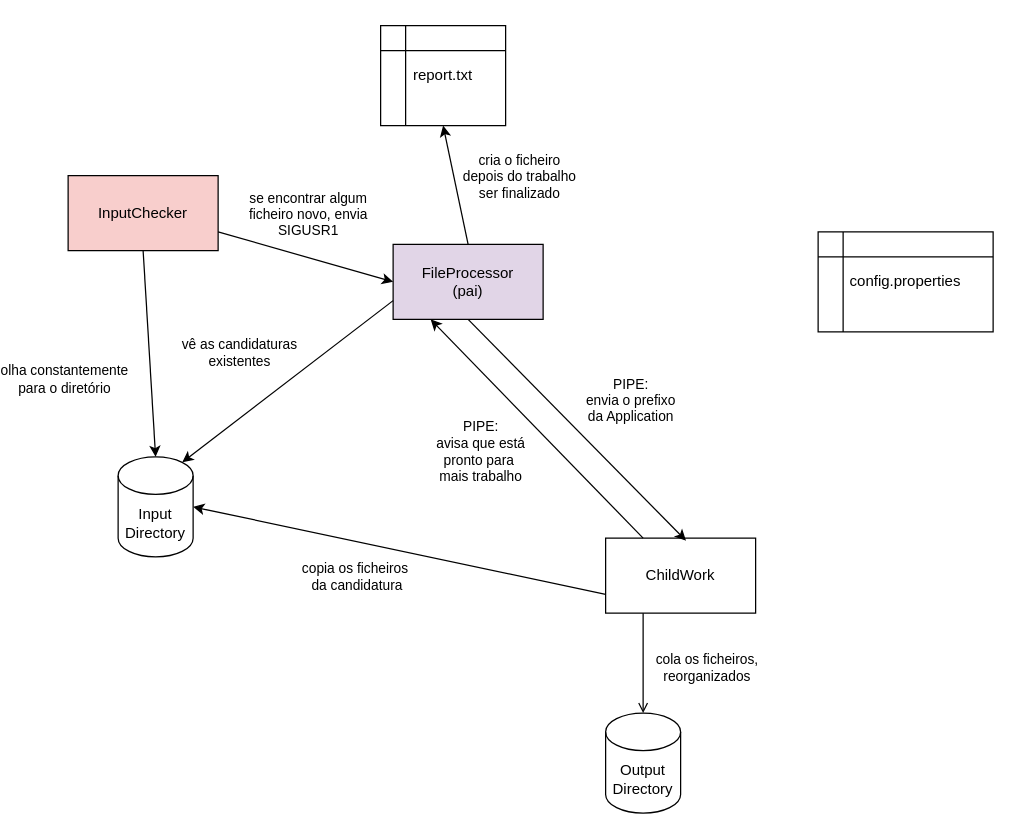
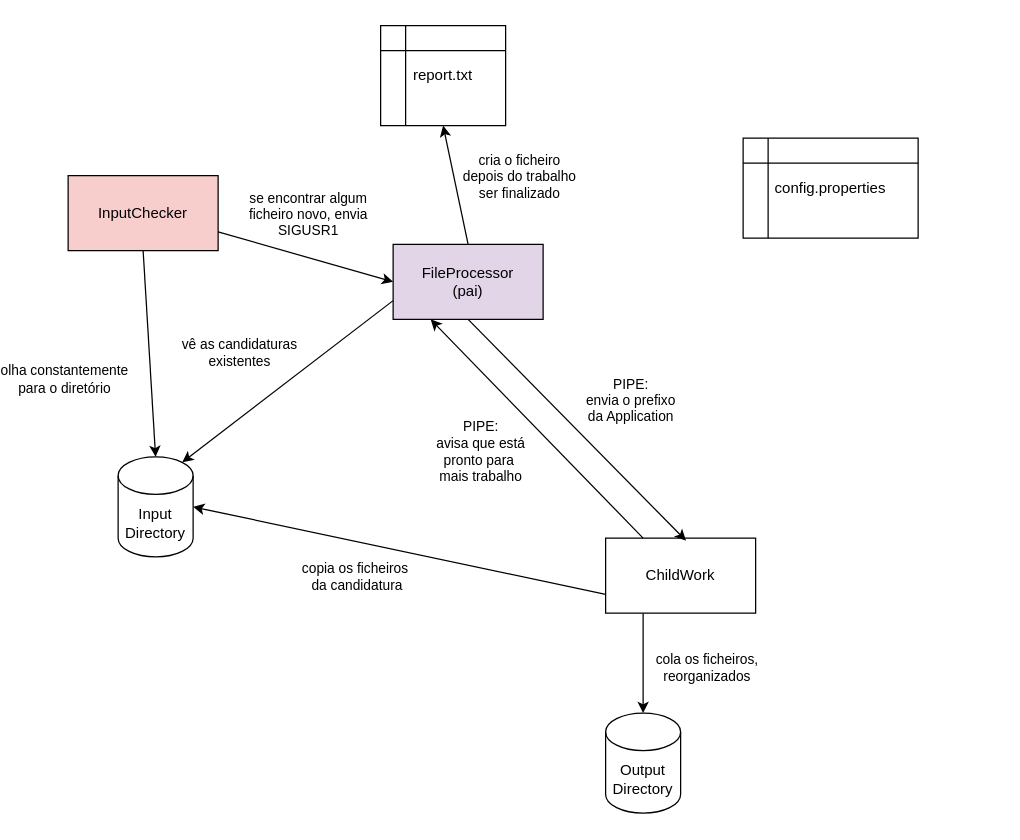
node "config.properties": moved (906, 282) -> (831, 188)
edge "ChildWork" -> "Output Directory": arrowhead open -> classic
